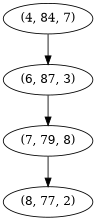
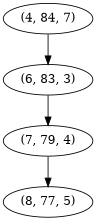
node "(6, 87, 3)": label "(6, 87, 3)" -> "(6, 83, 3)"
node "(7, 79, 8)": label "(7, 79, 8)" -> "(7, 79, 4)"
node "(8, 77, 2)": label "(8, 77, 2)" -> "(8, 77, 5)"
